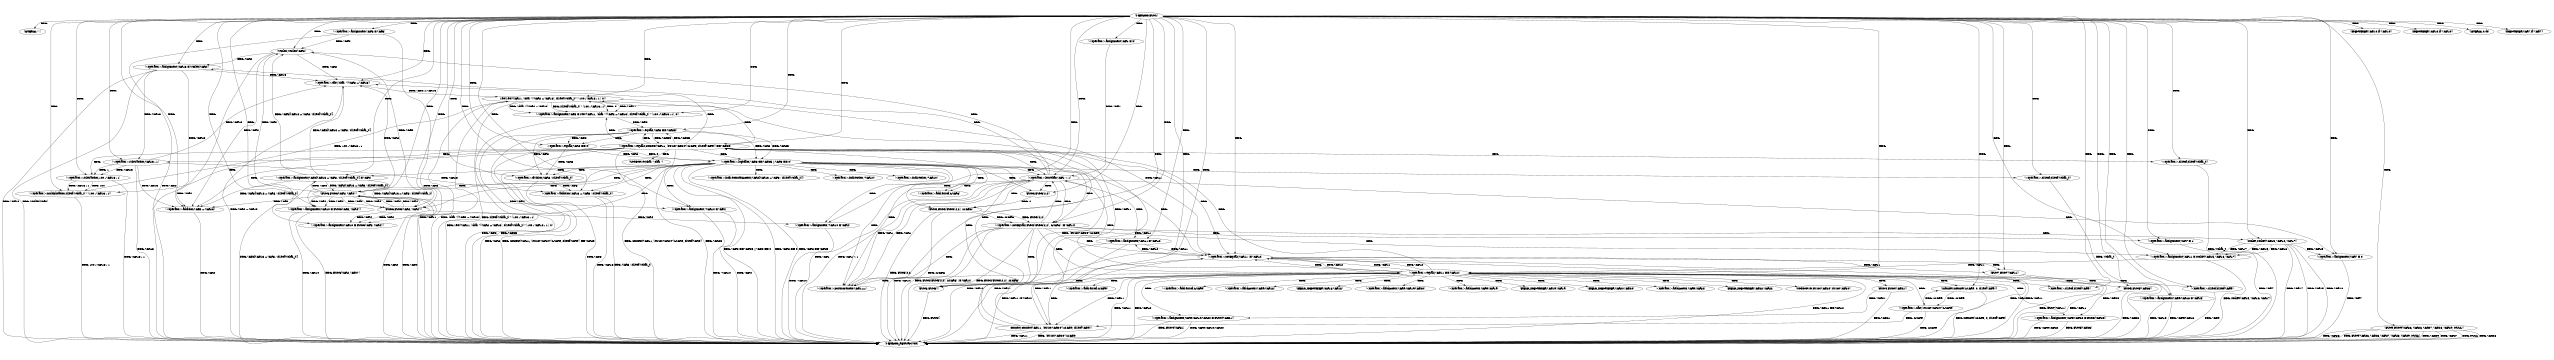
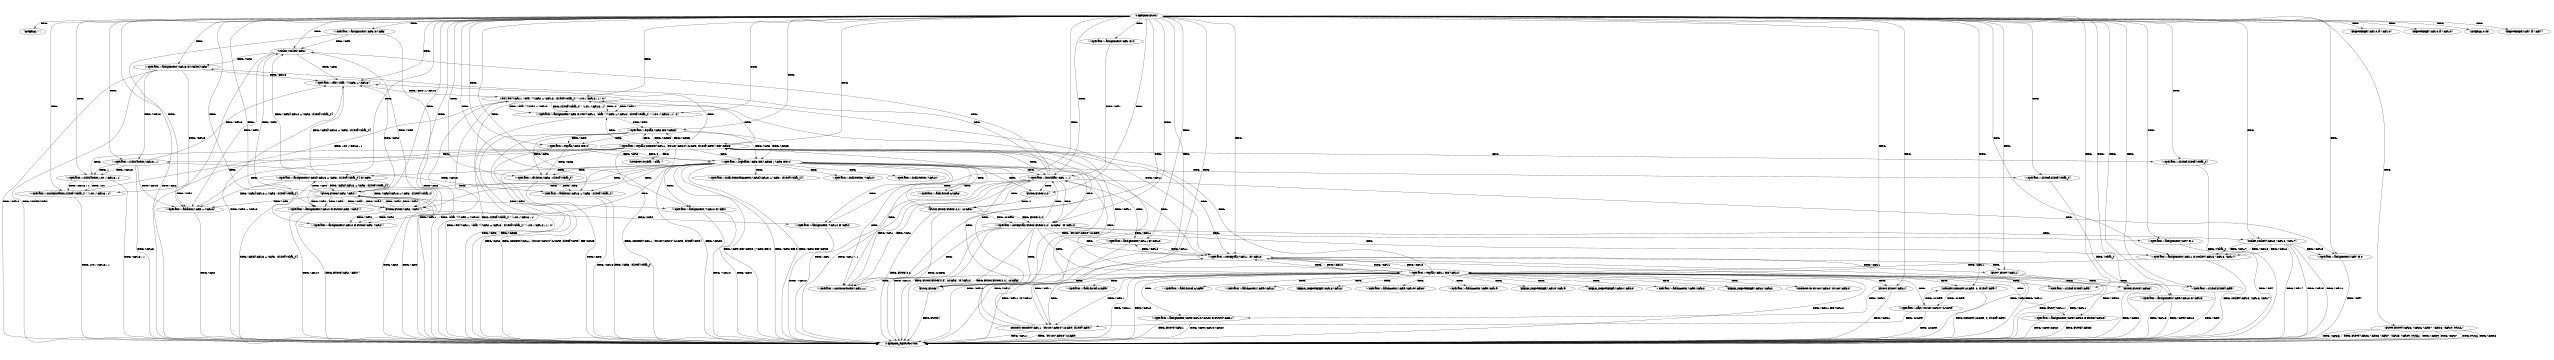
edge "(METHOD,FUN1)" -> "(FUN4,FUN4(VAR21))": added, label "DDG:"
